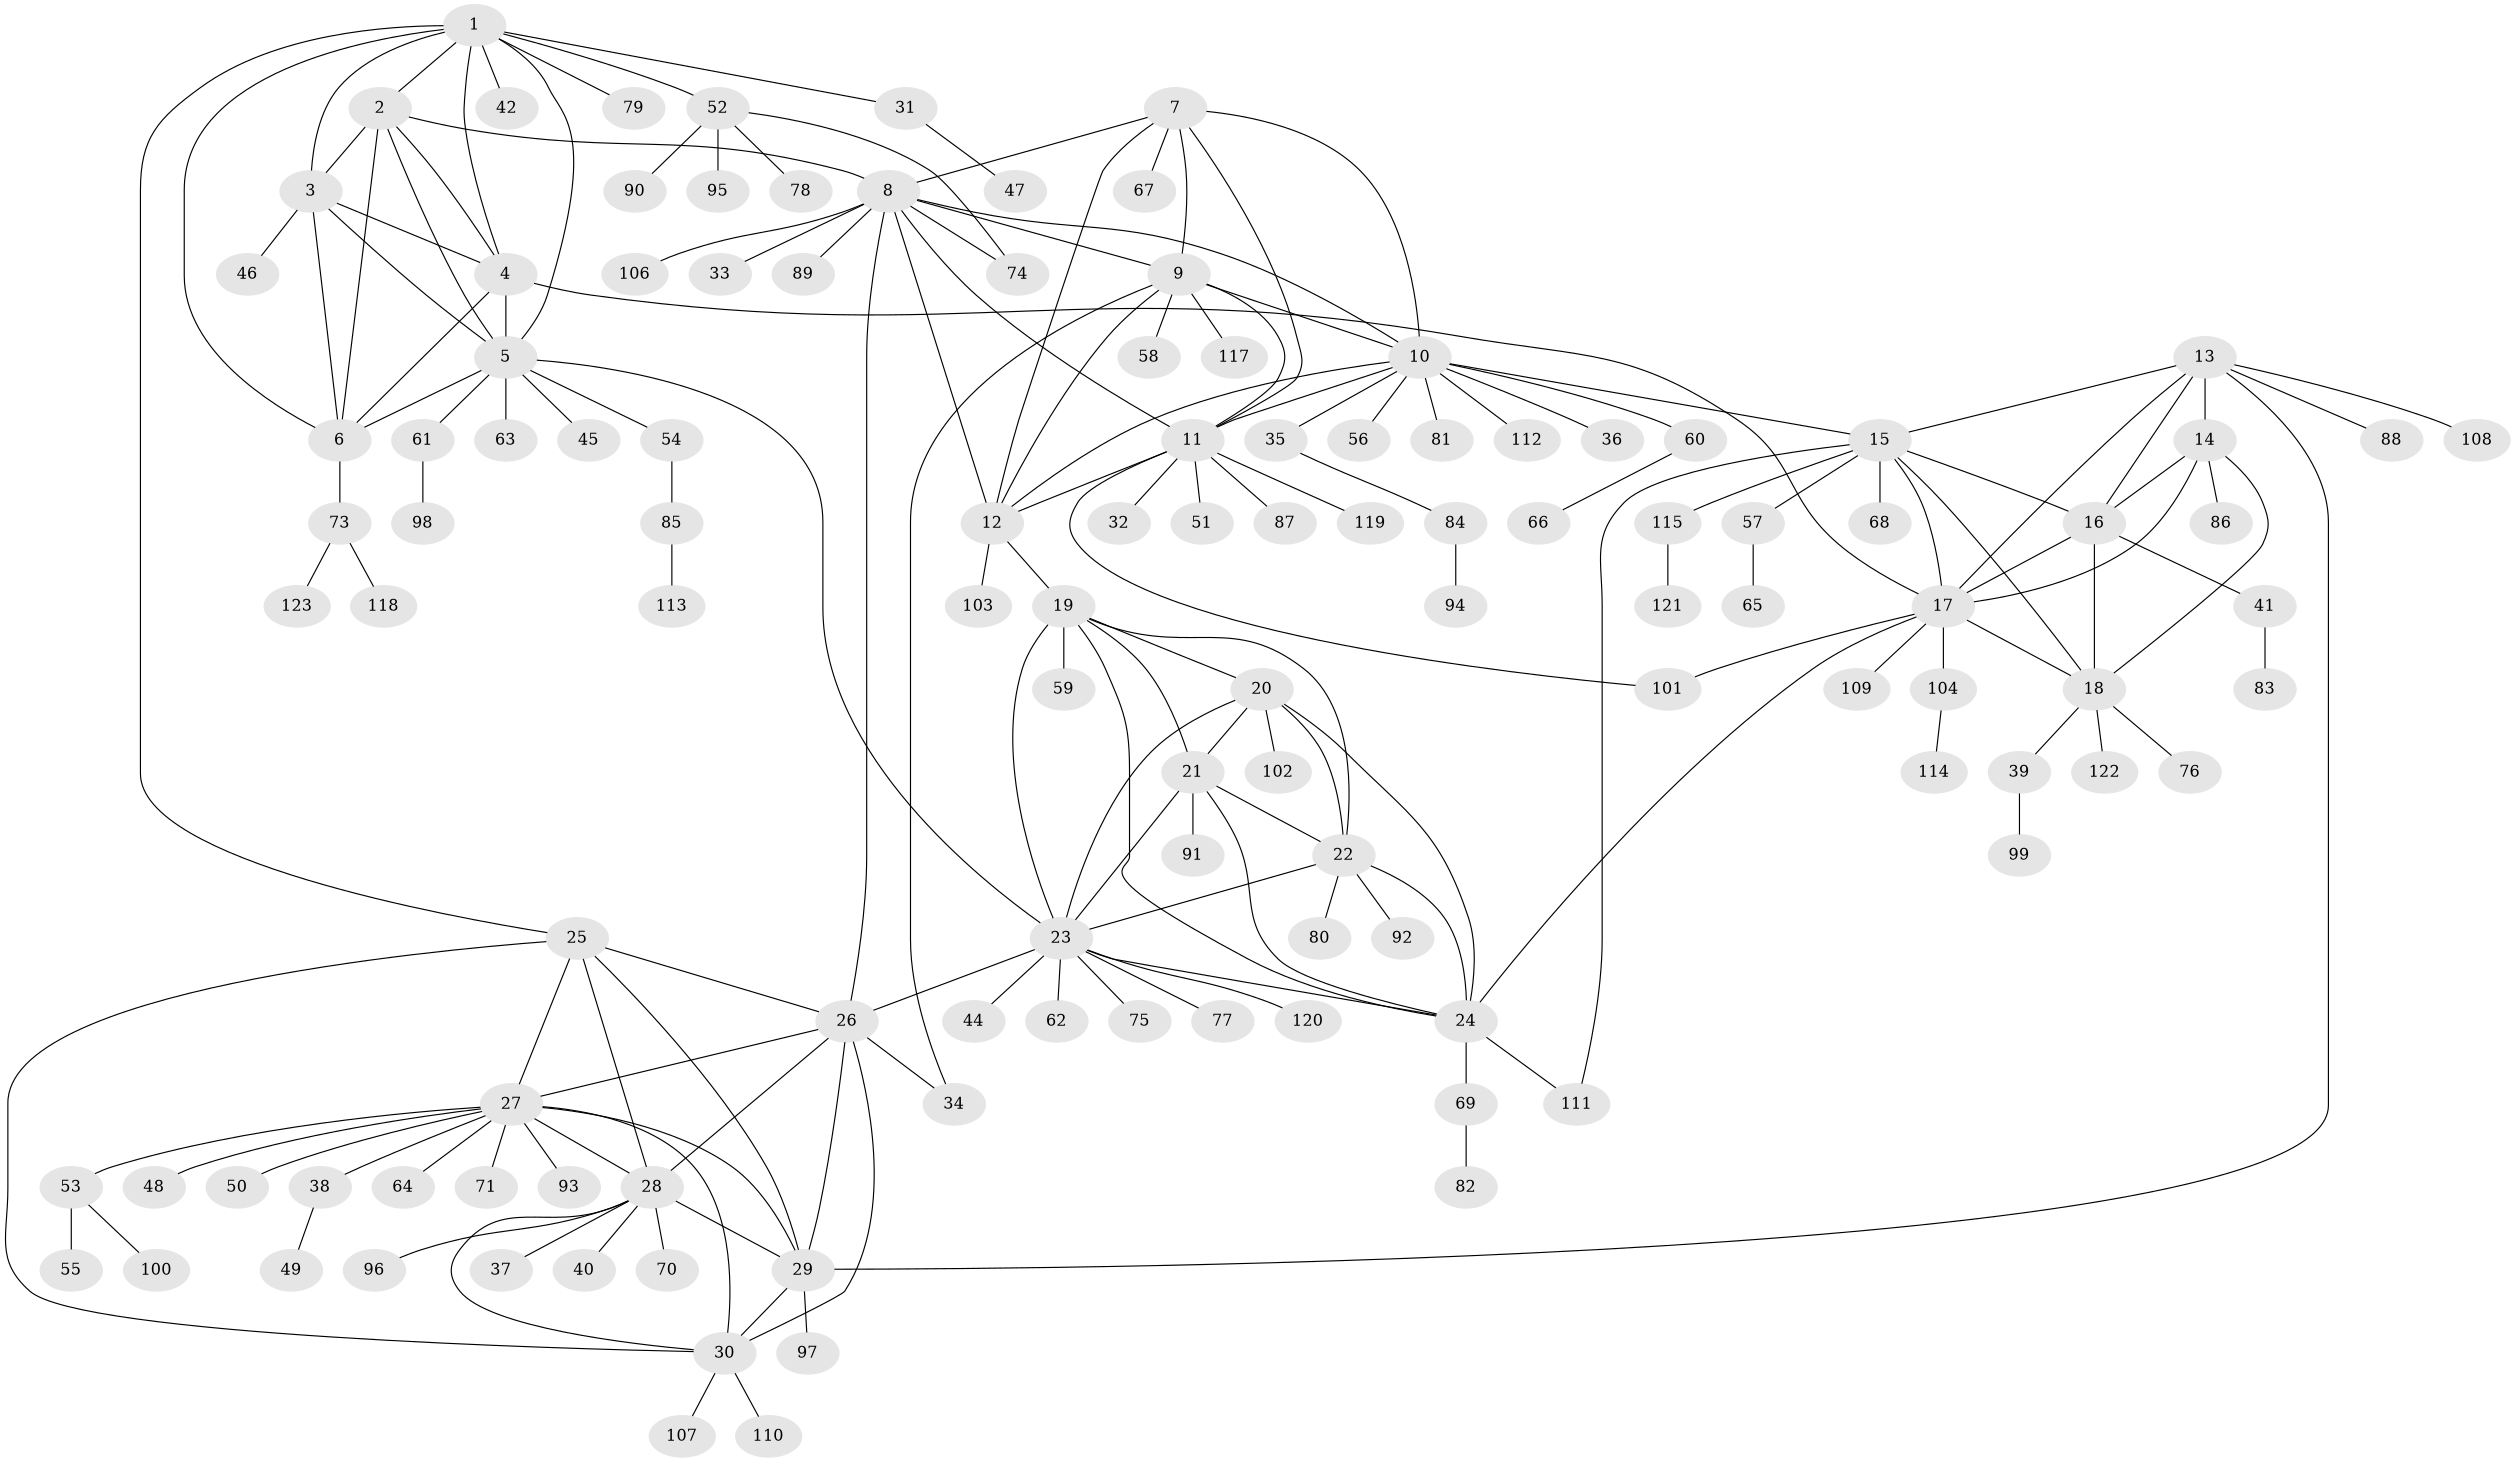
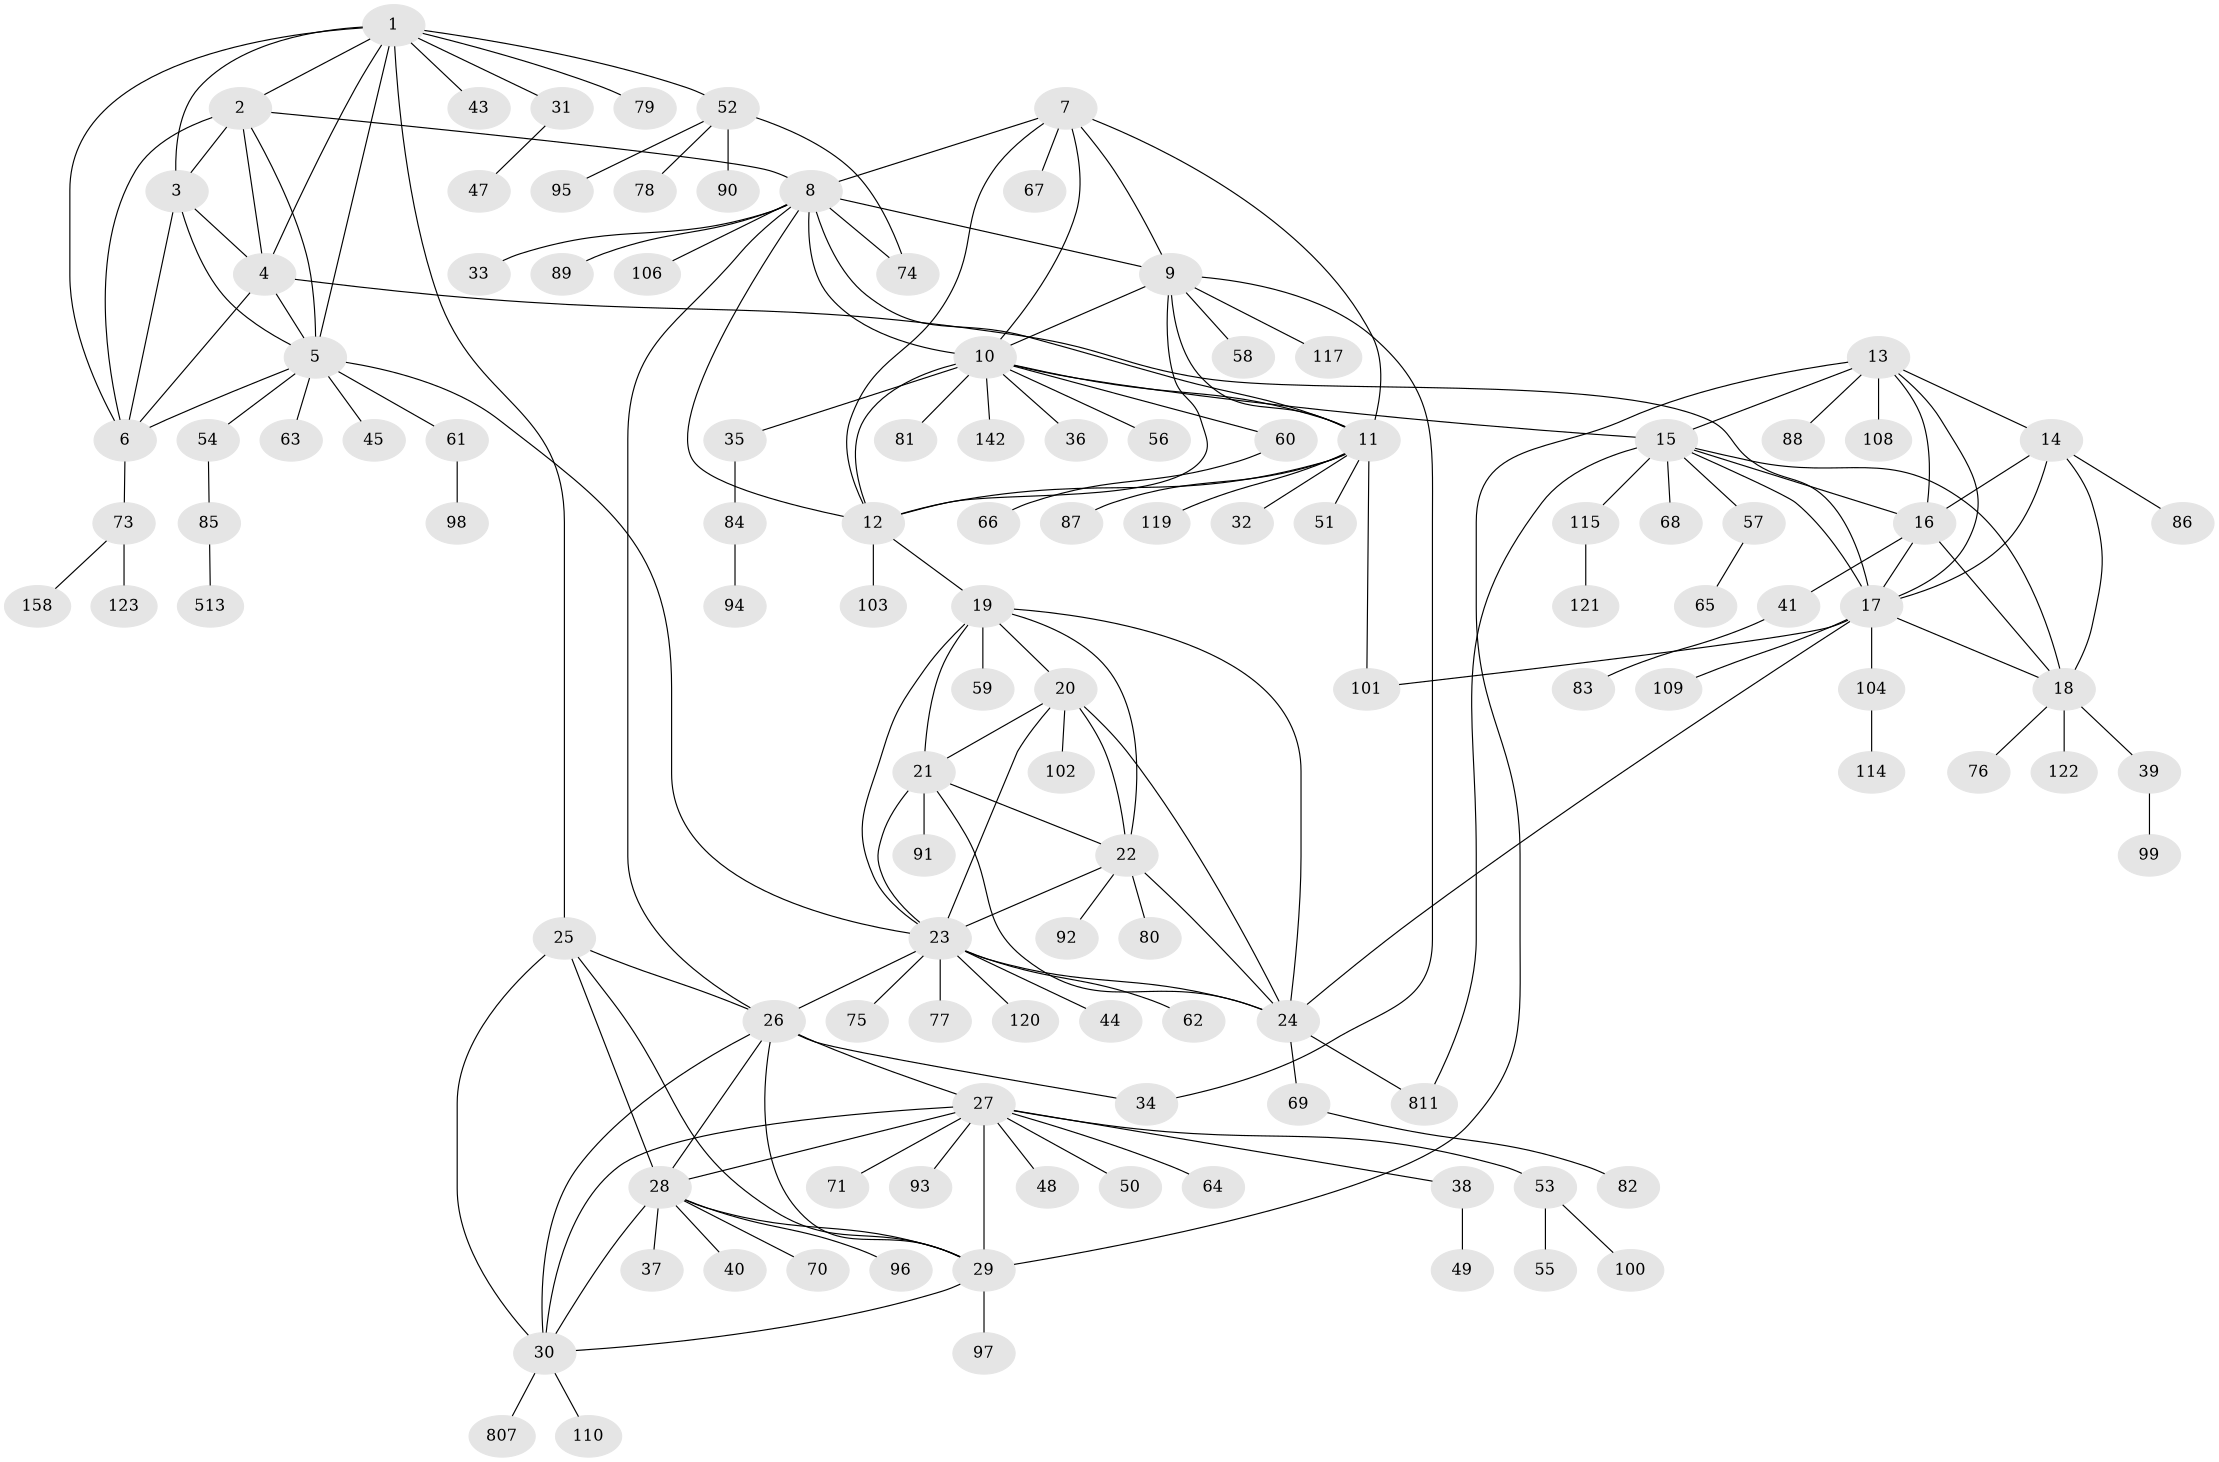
node "42": label "42" -> "43"
node "46": removed
node "112": label "112" -> "142"
node "118": label "118" -> "158"
node "113": label "113" -> "513"
edge "25" -- "27": removed
node "111": label "111" -> "811"
node "107": label "107" -> "807"
